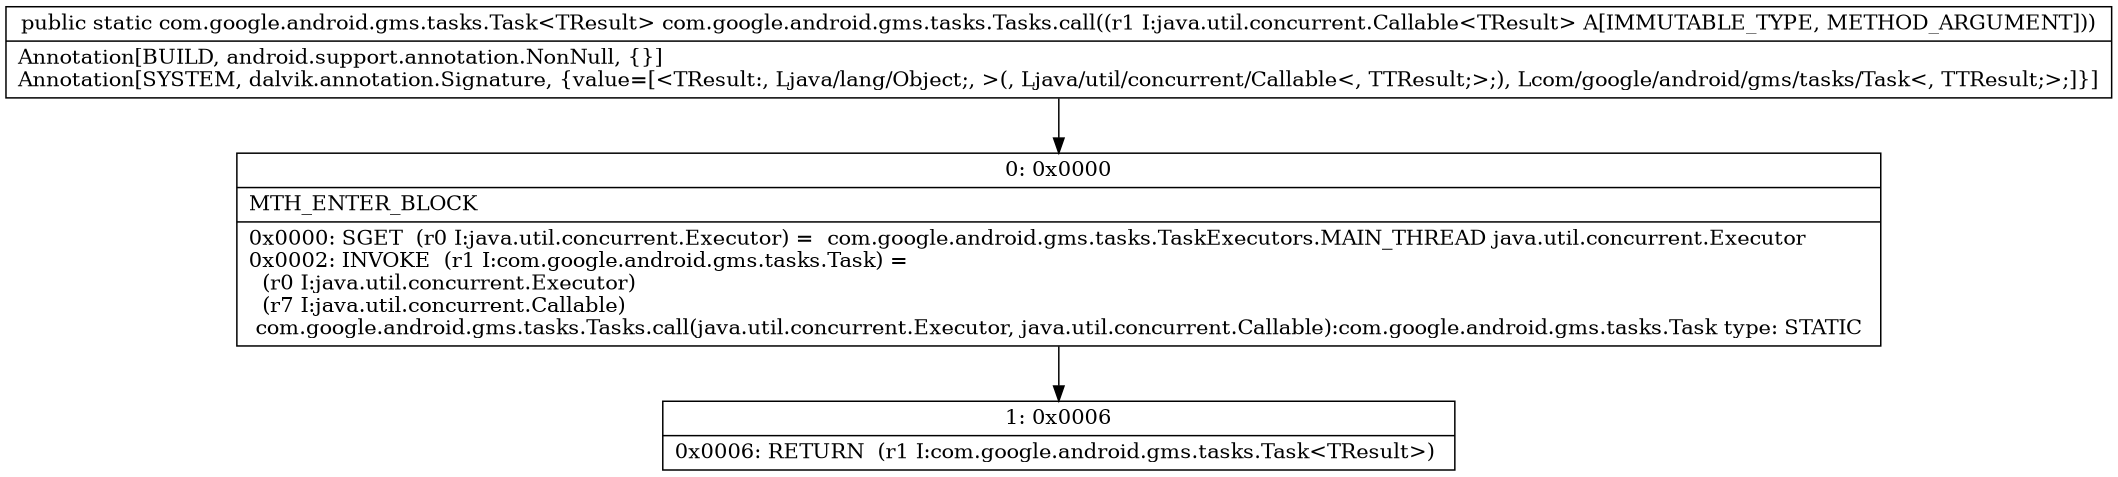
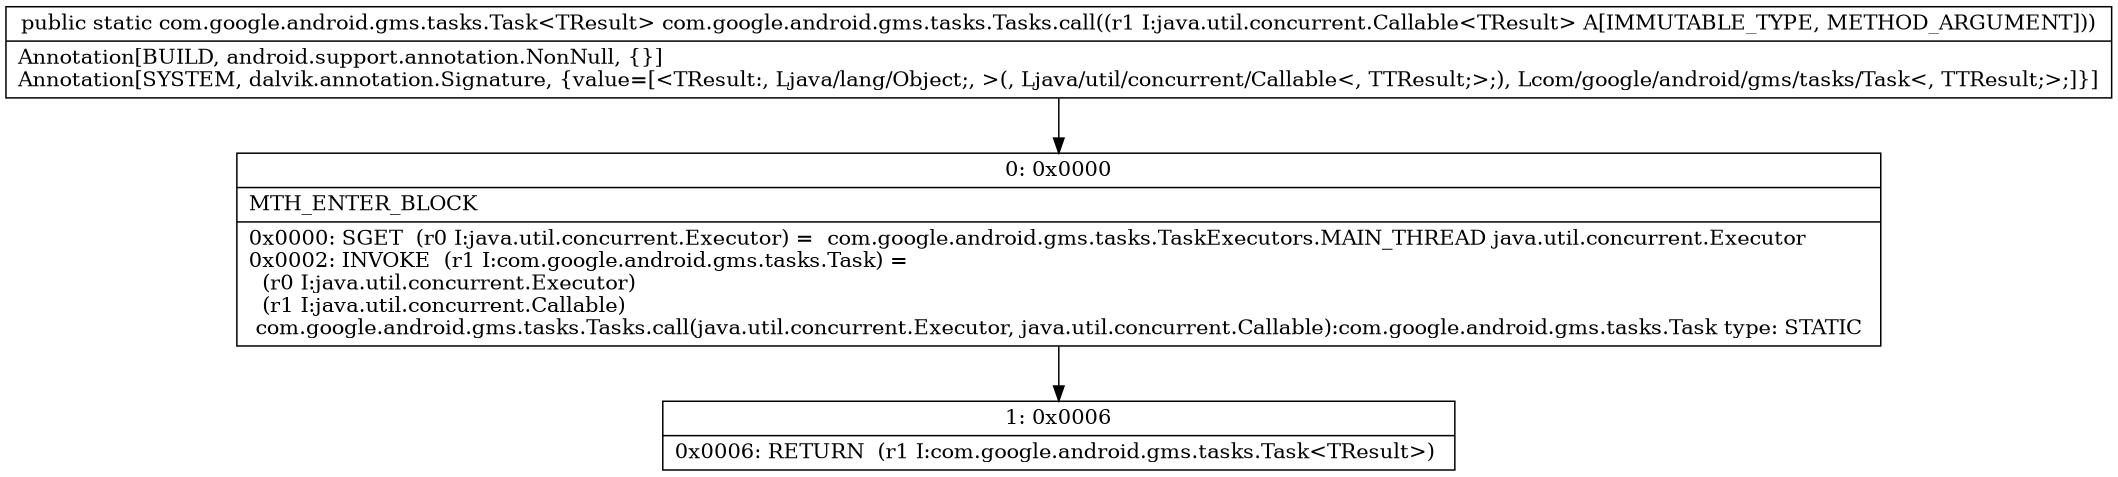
node "0: 0x0000": text "(r7 I:java.util.concurrent.Callable)" -> "(r1 I:java.util.concurrent.Callable)"
